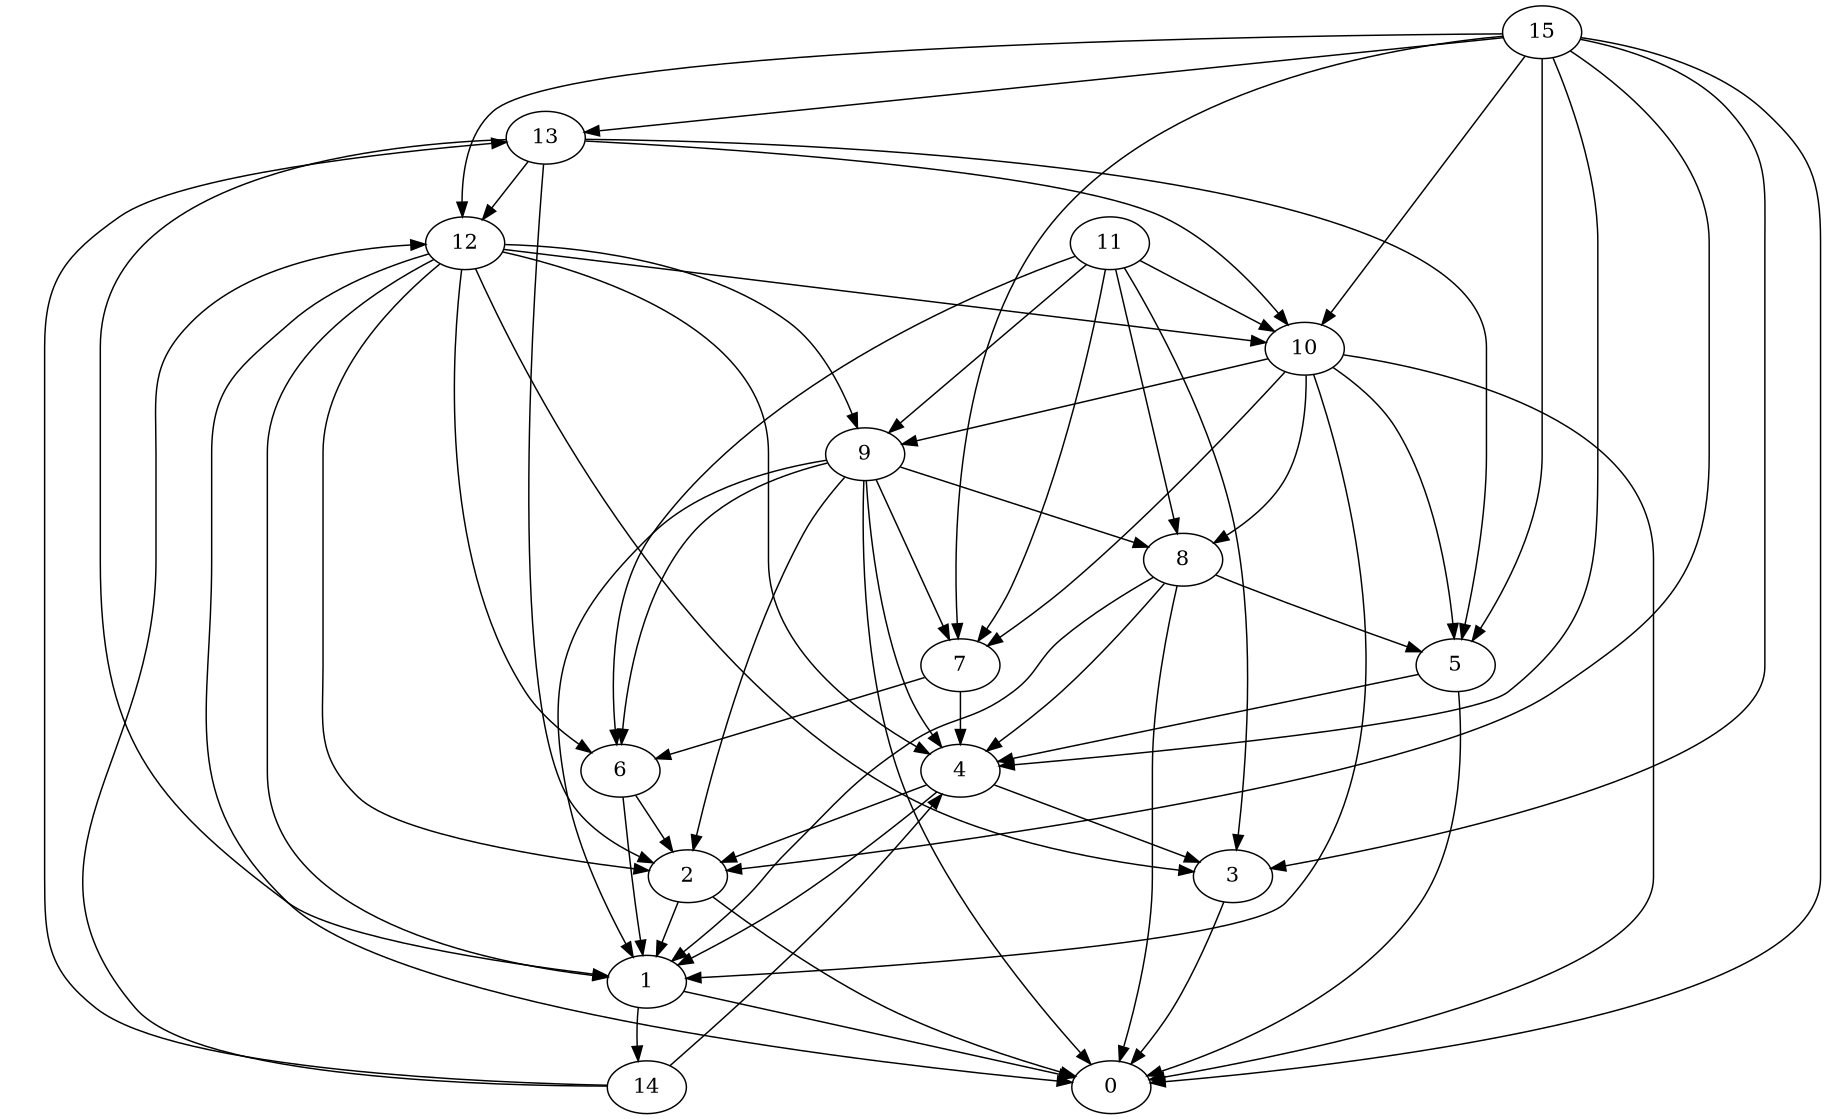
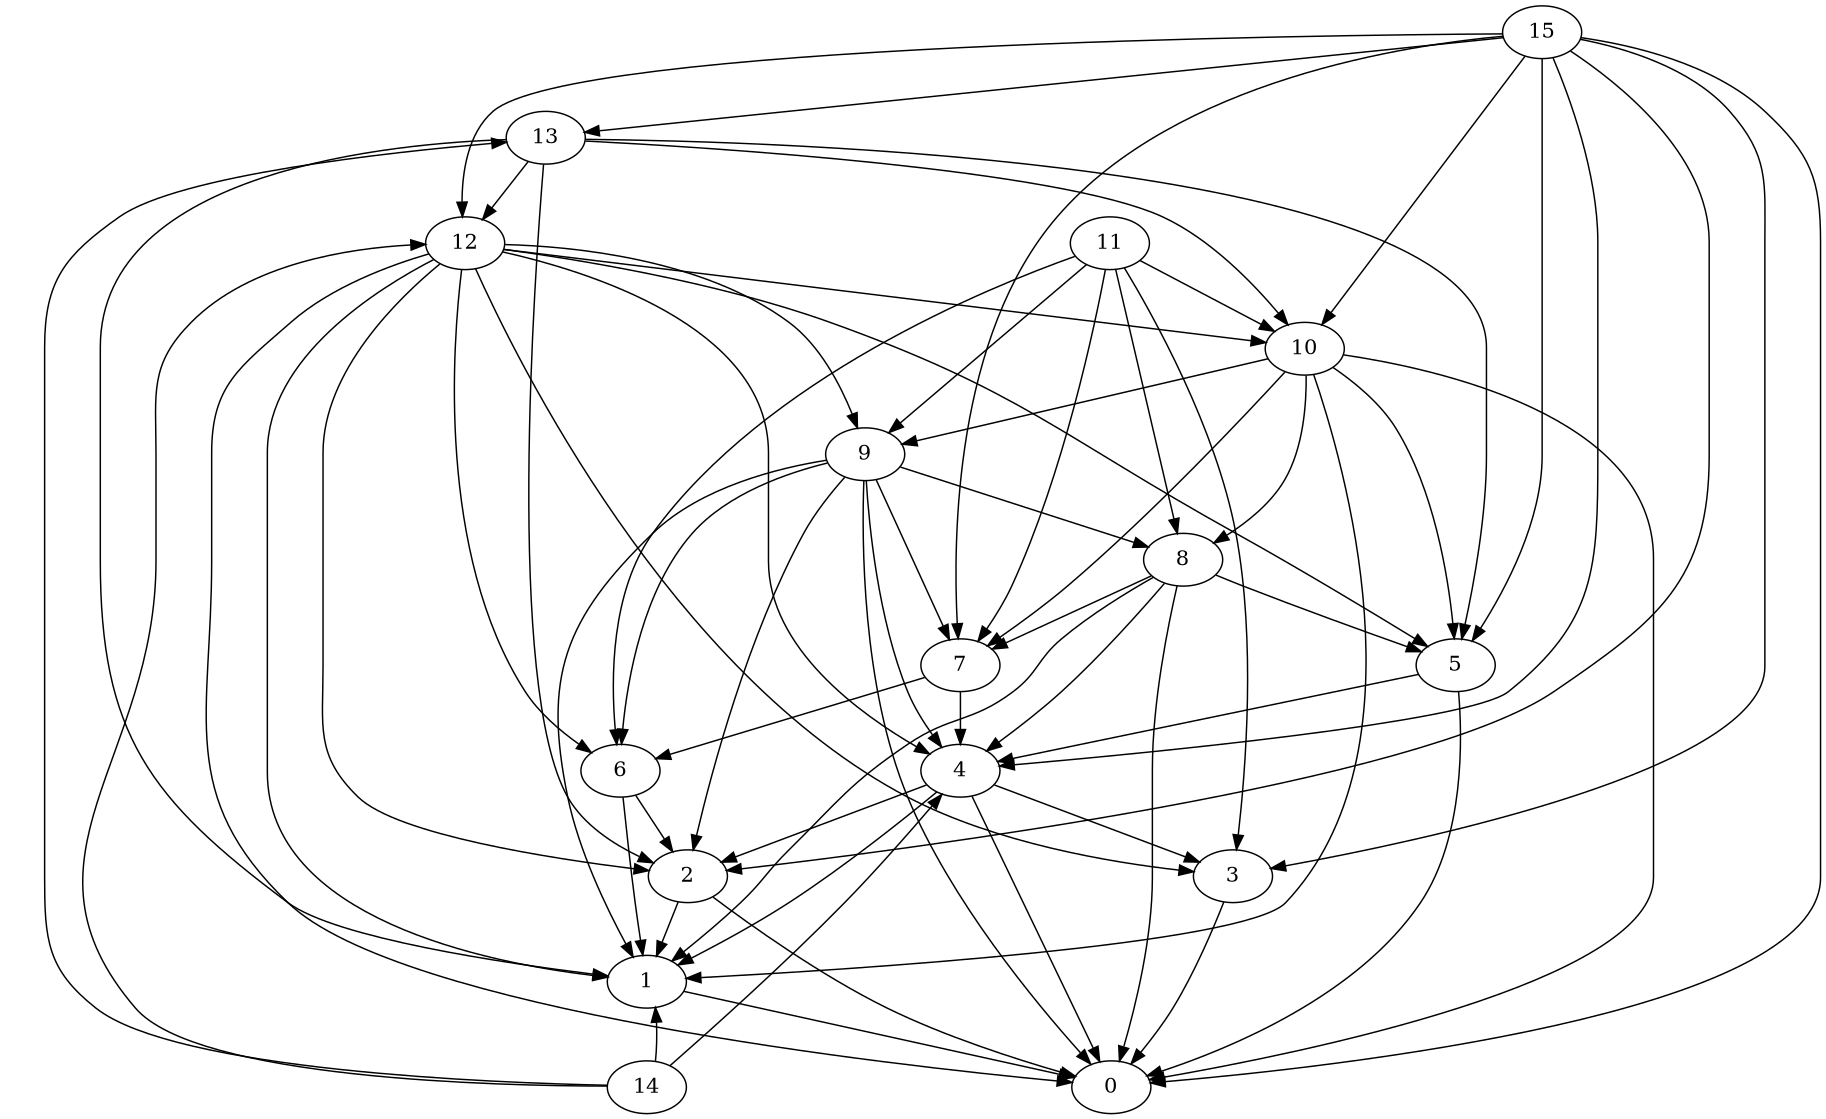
edge "12" -> "5": added
edge "8" -> "7": added
edge "4" -> "0": added
edge "1" -> "14": reversed
